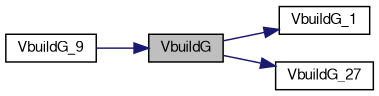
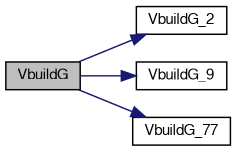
node "VbuildG_1": label "VbuildG_1" -> "VbuildG_2"
edge "VbuildG_9" -> "VbuildG": reversed
node "VbuildG_27": label "VbuildG_27" -> "VbuildG_77"
